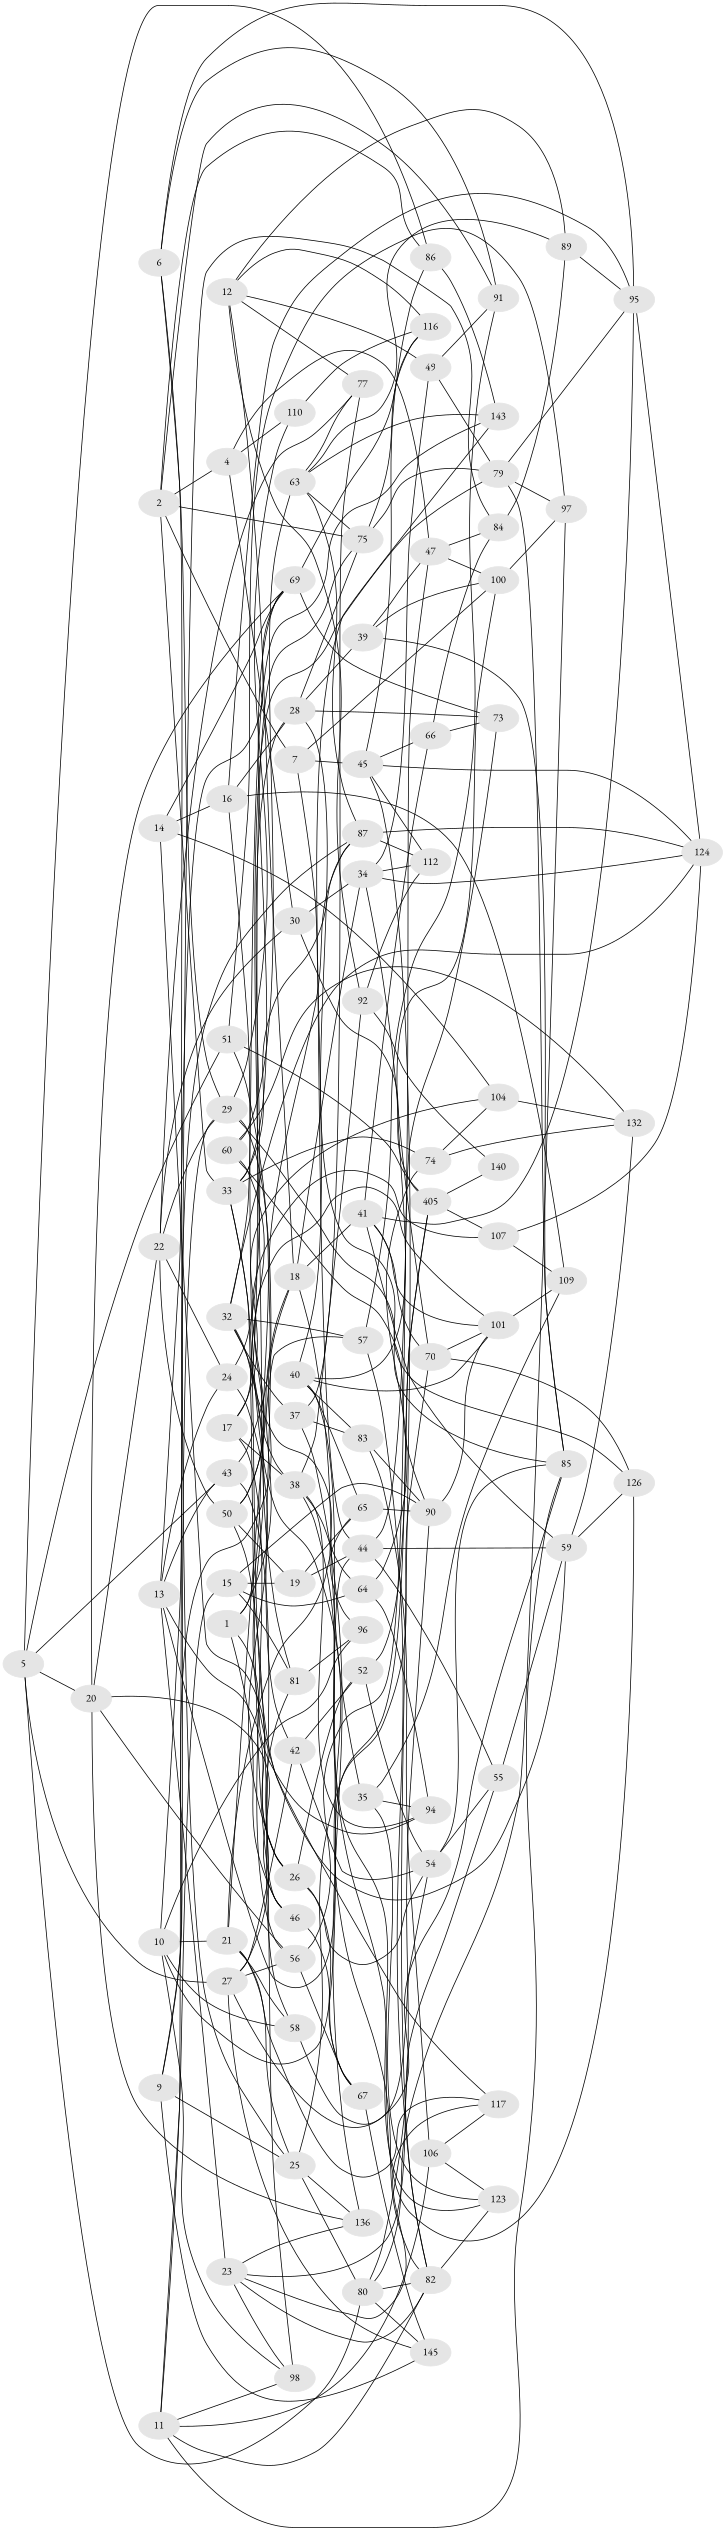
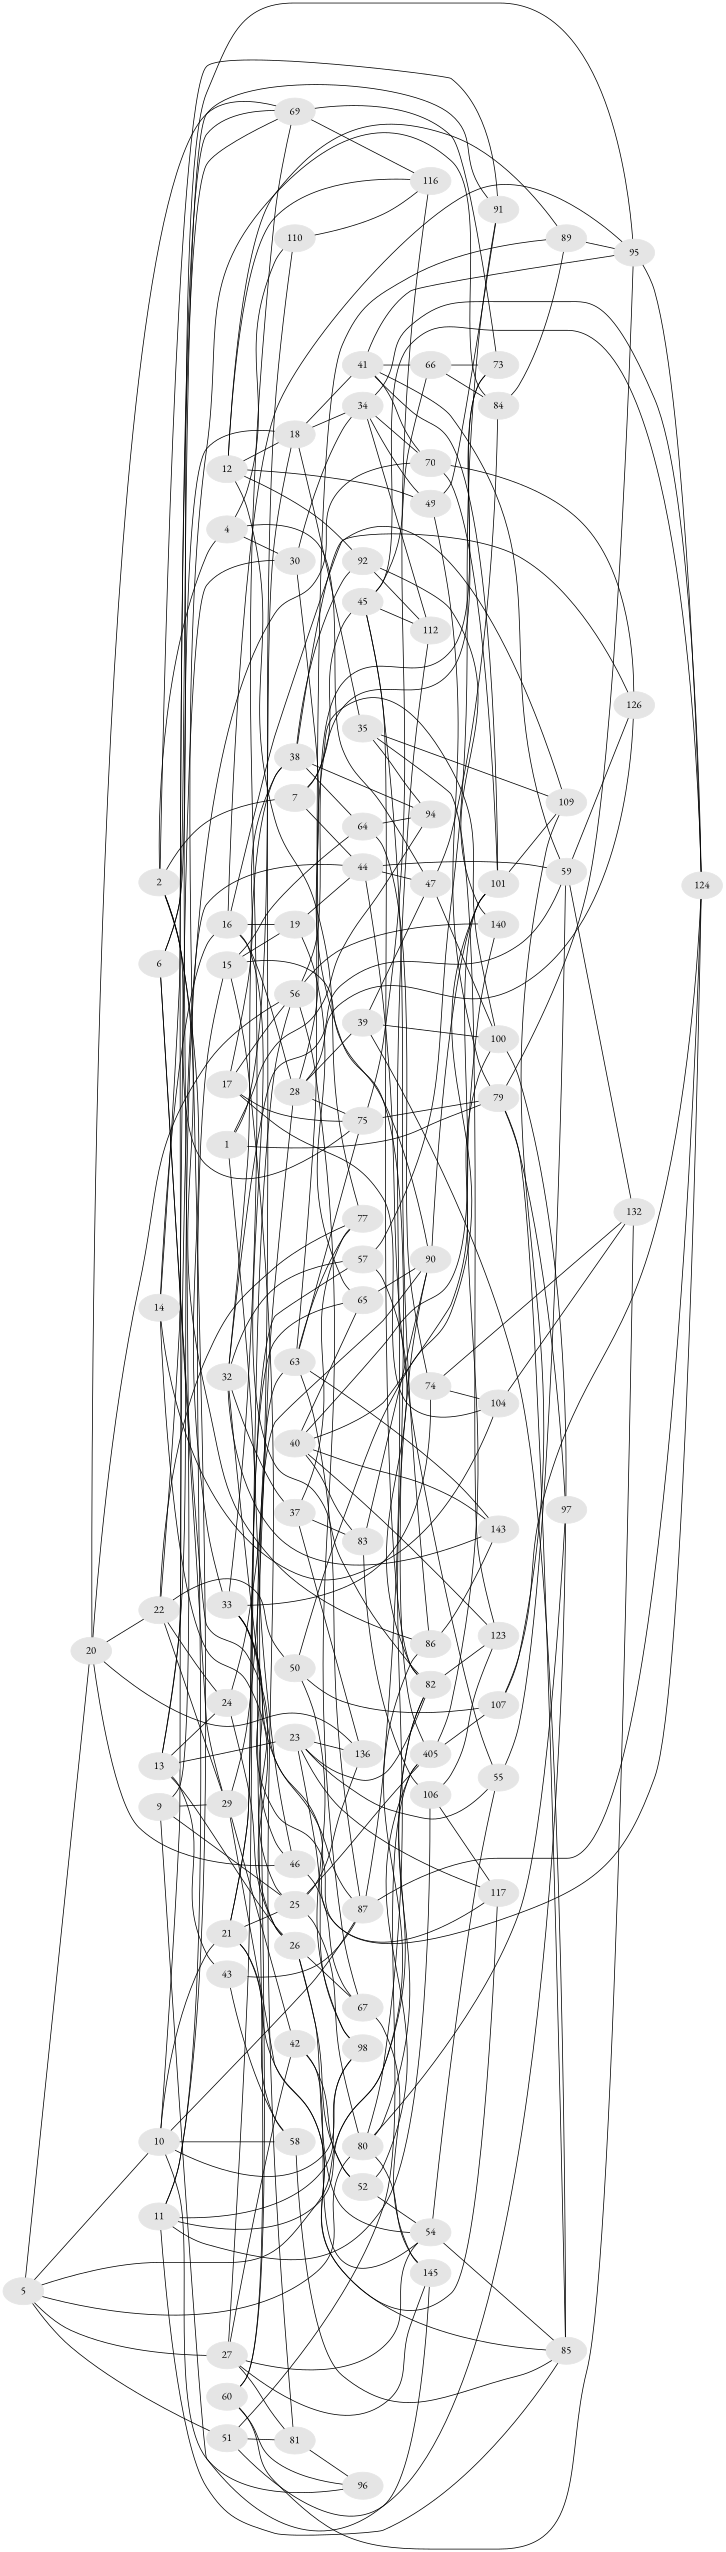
edge "140" -- "56": added
edge "50" -- "19": now "16" -- "19"
edge "43" -- "5": now "10" -- "5"
